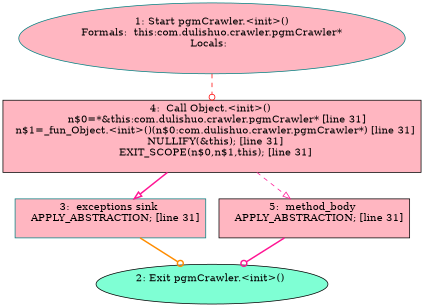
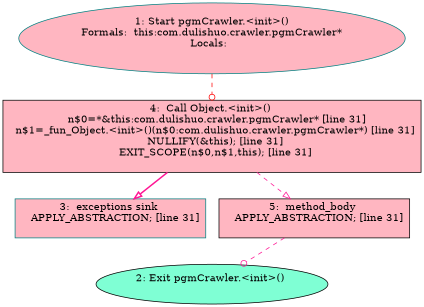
edge "3:  exceptions sink APPLY_ABSTRACTION; [line 31]" -> "2: Exit pgmCrawler.<init>()": removed
edge "5:  method_body APPLY_ABSTRACTION; [line 31]" -> "2: Exit pgmCrawler.<init>()": style bold -> dashed
